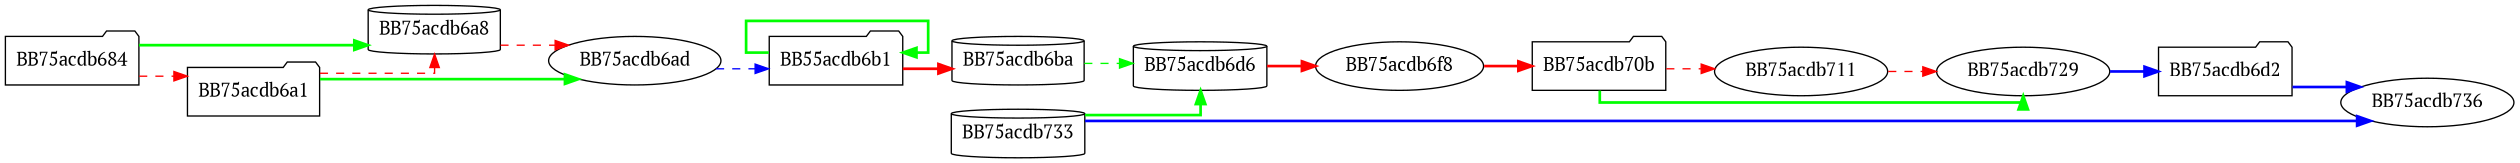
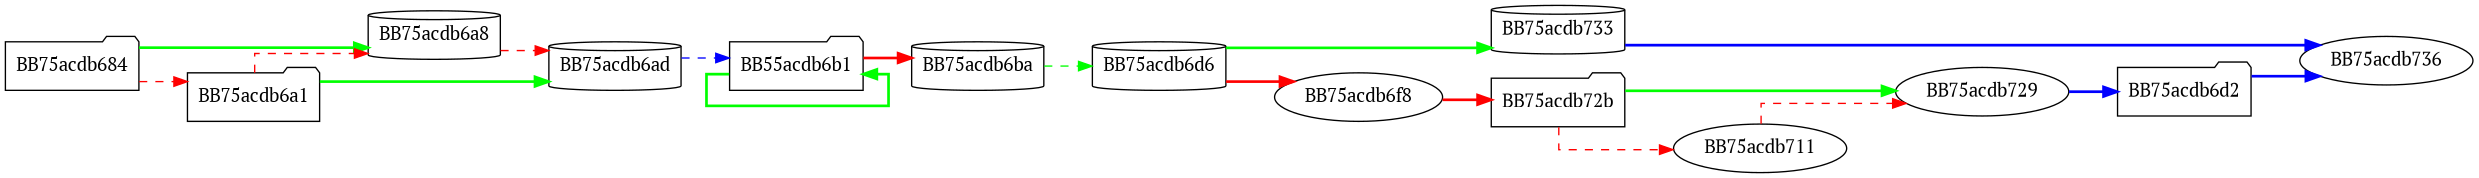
node "BB75acdb6ad": shape ellipse -> cylinder
node "BB75acdb70b": label "BB75acdb70b" -> "BB75acdb72b"
edge "BB75acdb733" -> "BB75acdb6d6": reversed
